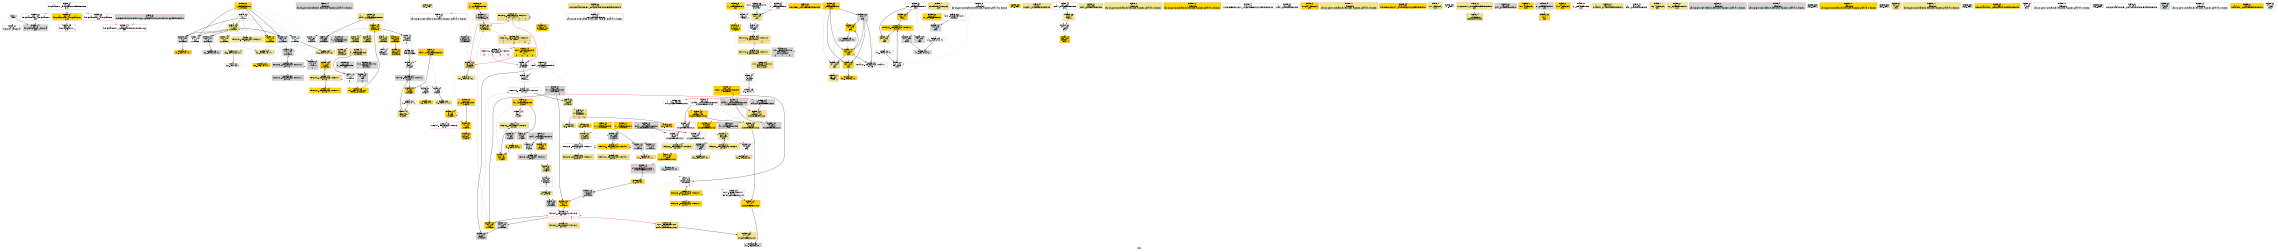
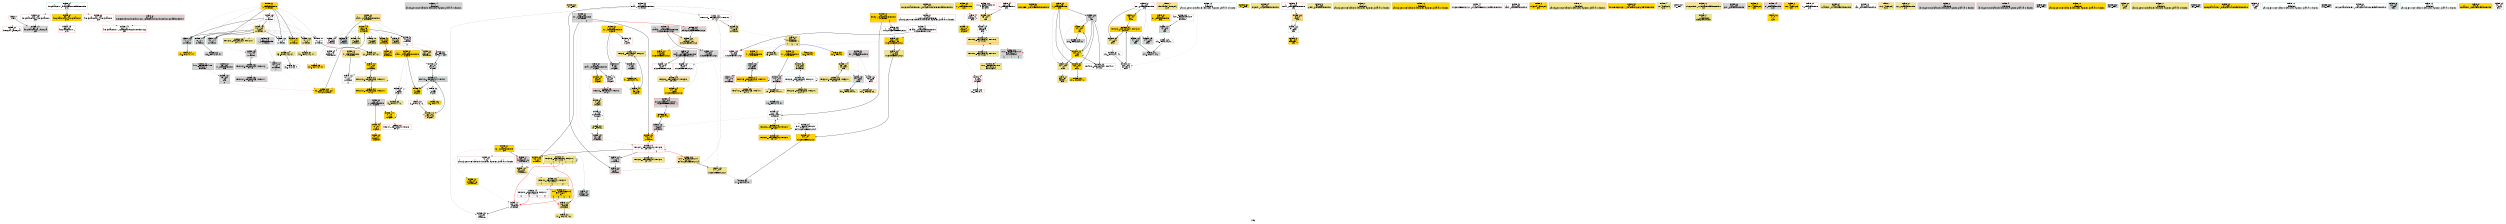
edge "NodeID: 38" -> "NodeID: 220": now "NodeID: 38" -> "NodeID: 106"
edge "NodeID: 150" -> "NodeID: 250": now "NodeID: 35" -> "NodeID: 250"
node "NodeID: 33": fillcolor gold -> lightgrey
